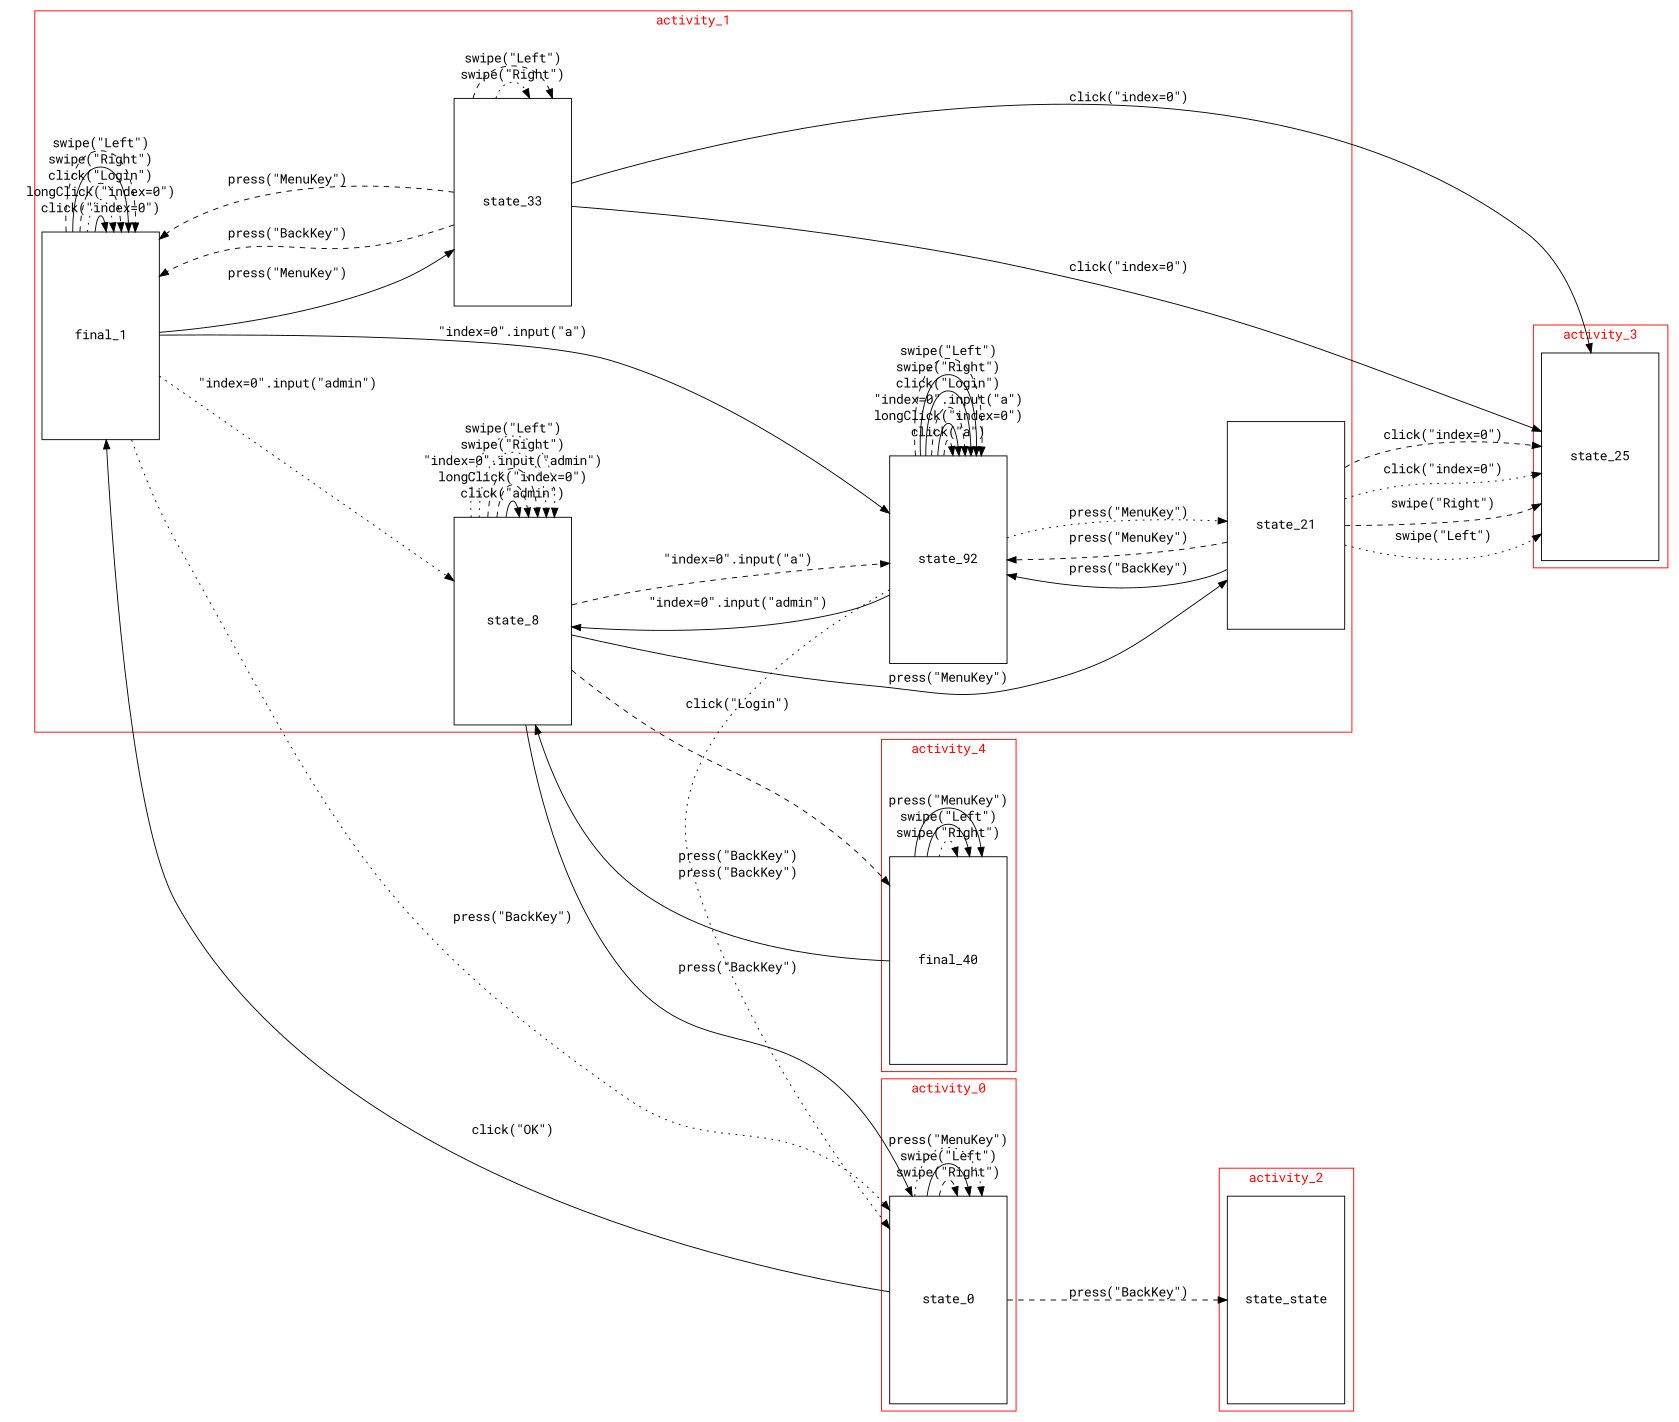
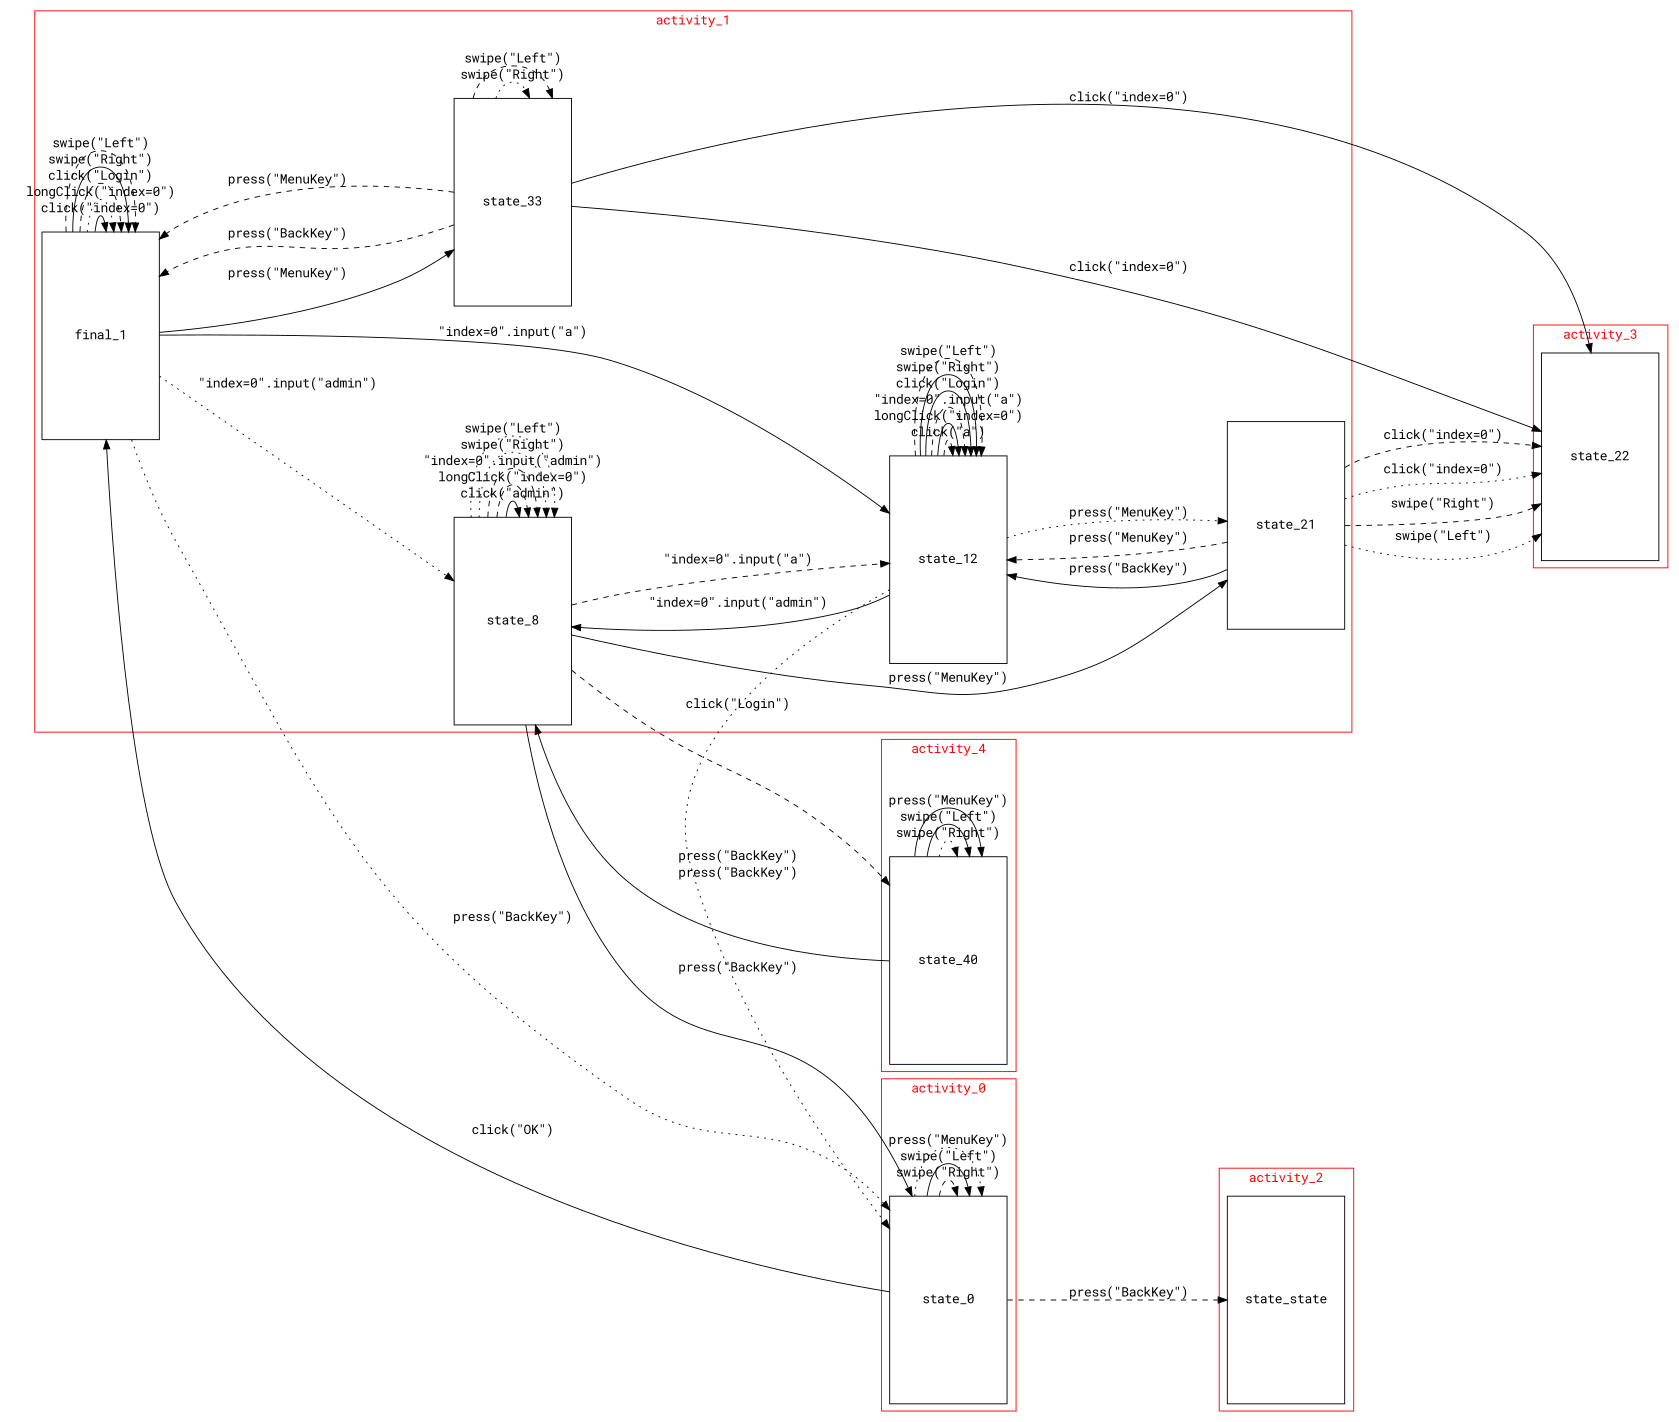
node "state_25": label "state_25" -> "state_22"
node "state_92": label "state_92" -> "state_12"
node "final_40": label "final_40" -> "state_40"
